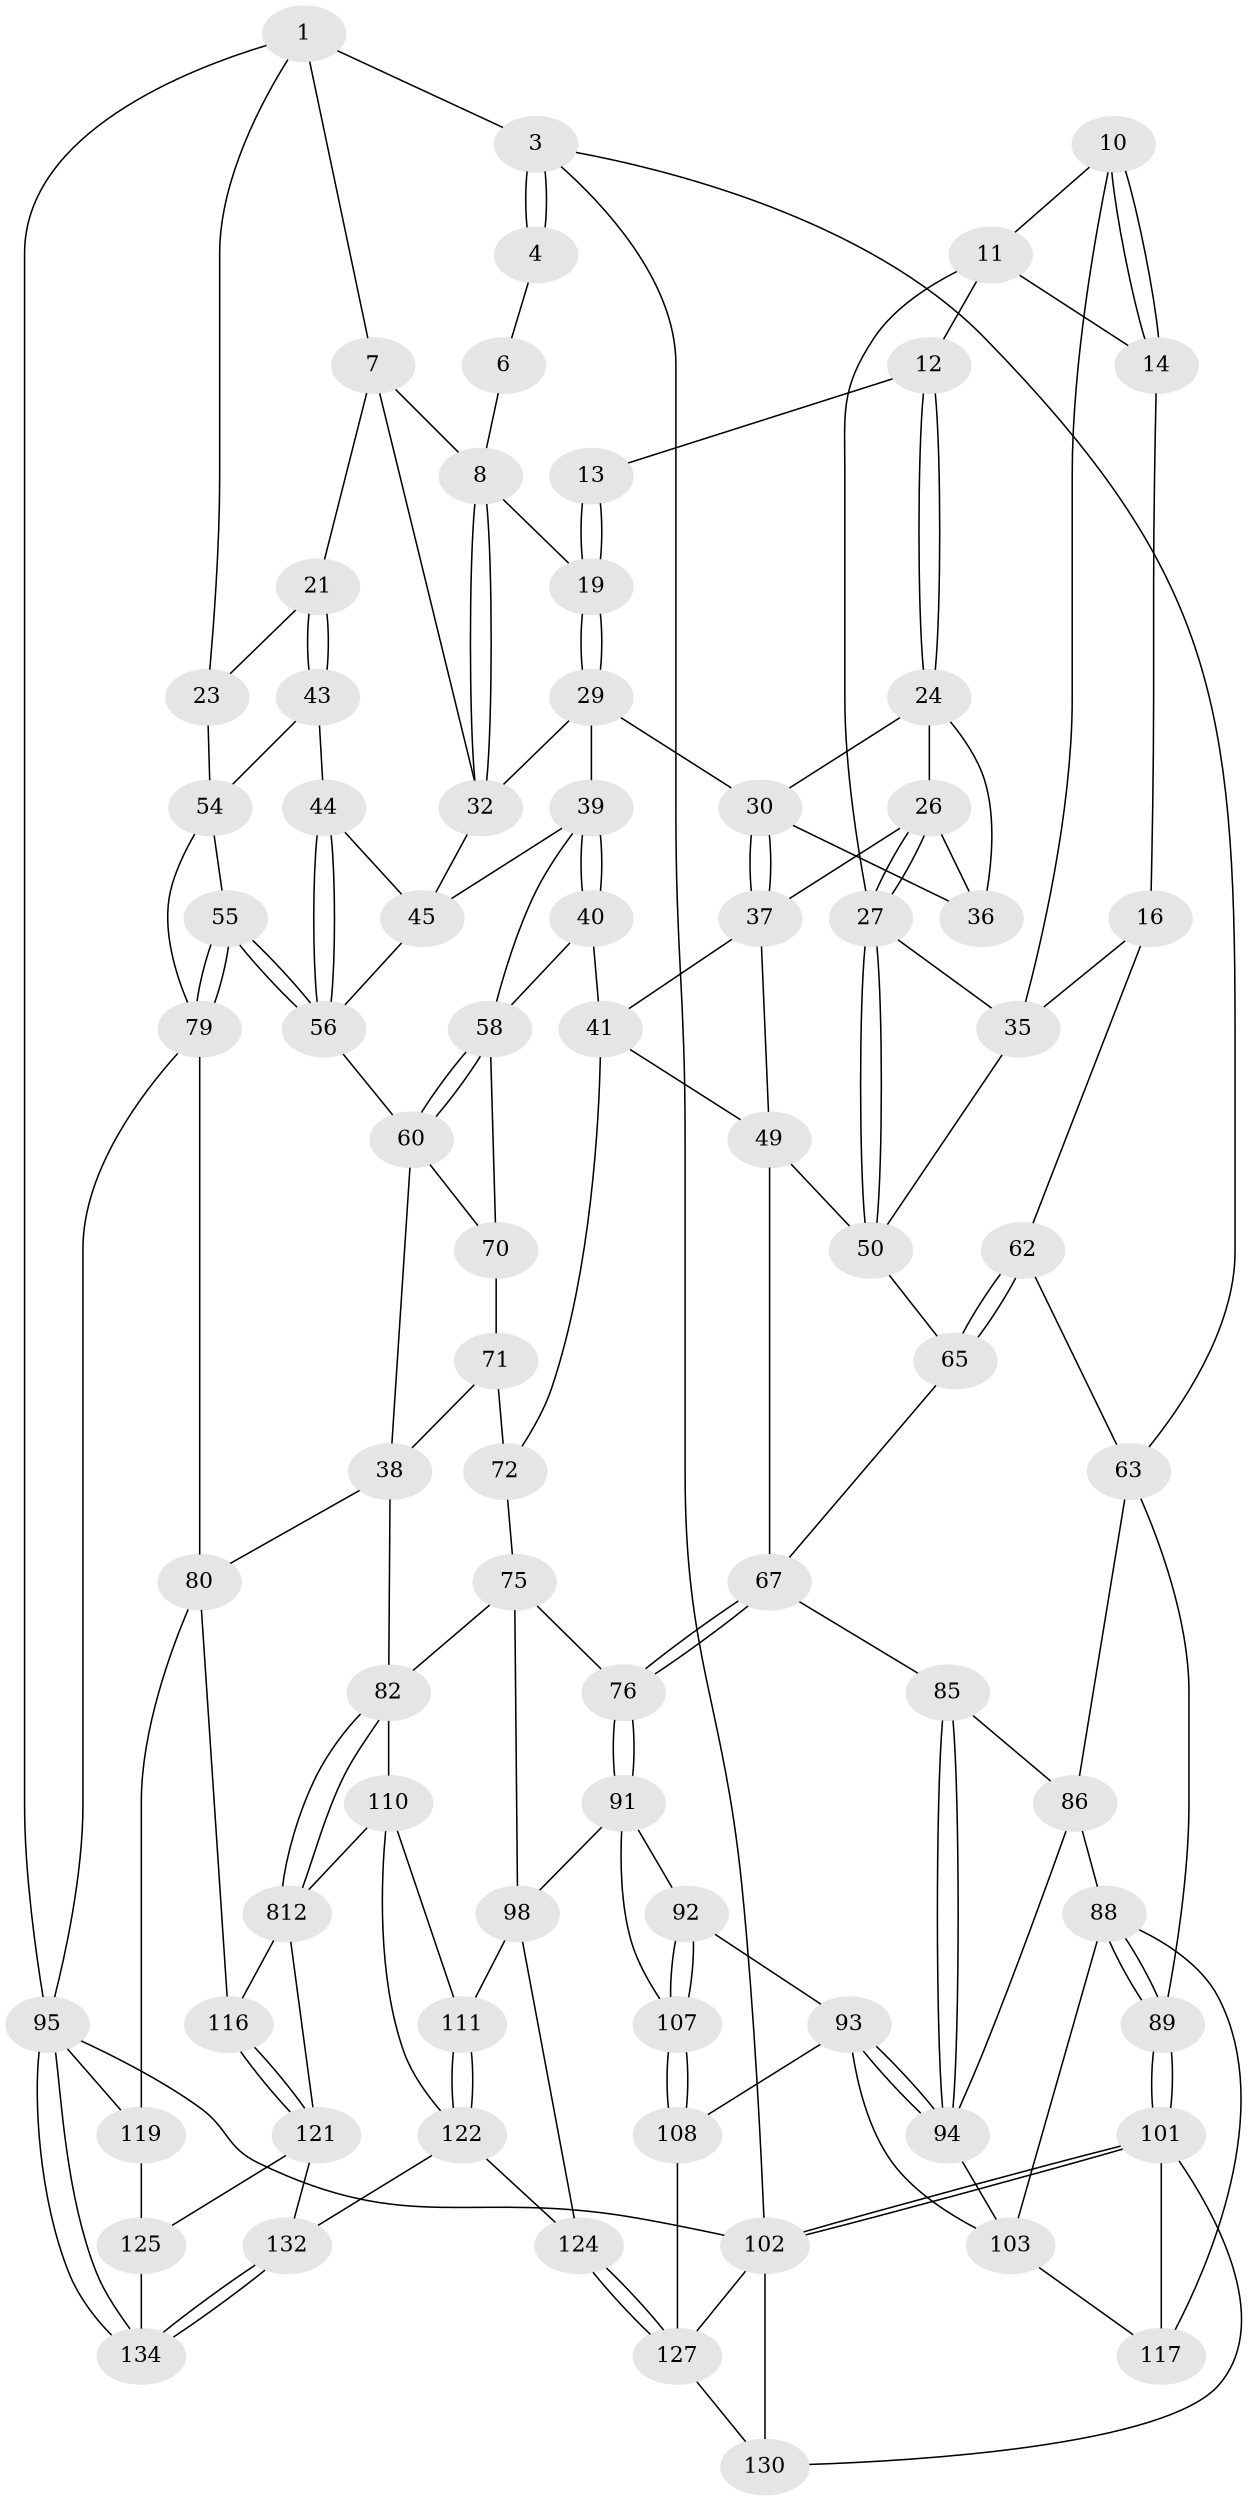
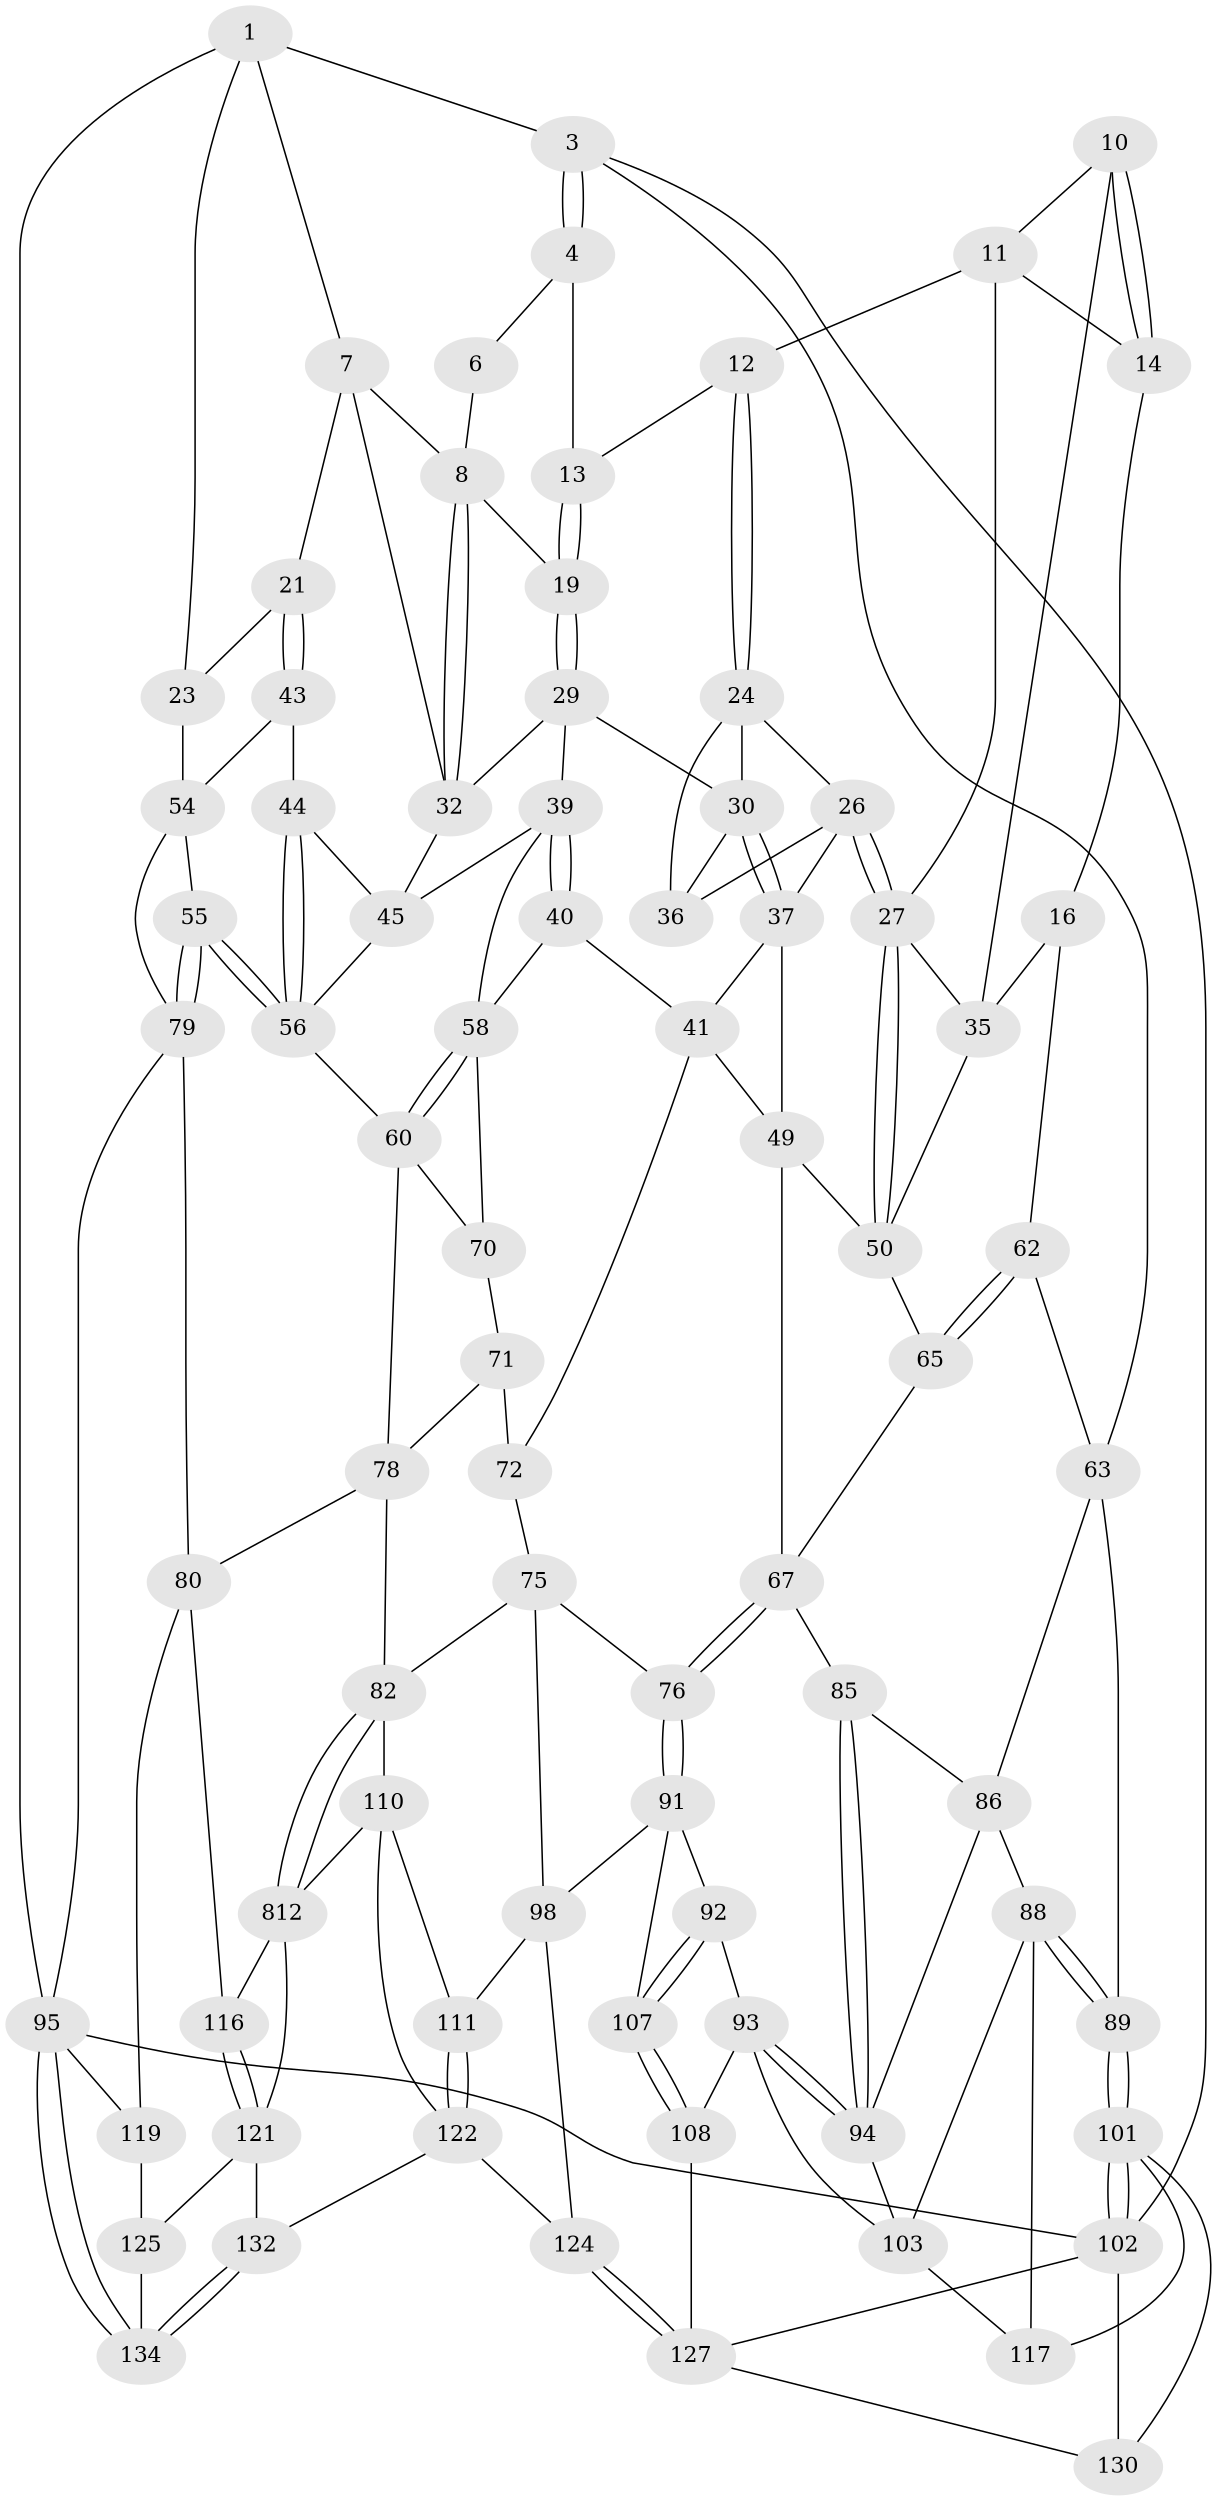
edge "4" -- "13": added
node "38": label "38" -> "78"
